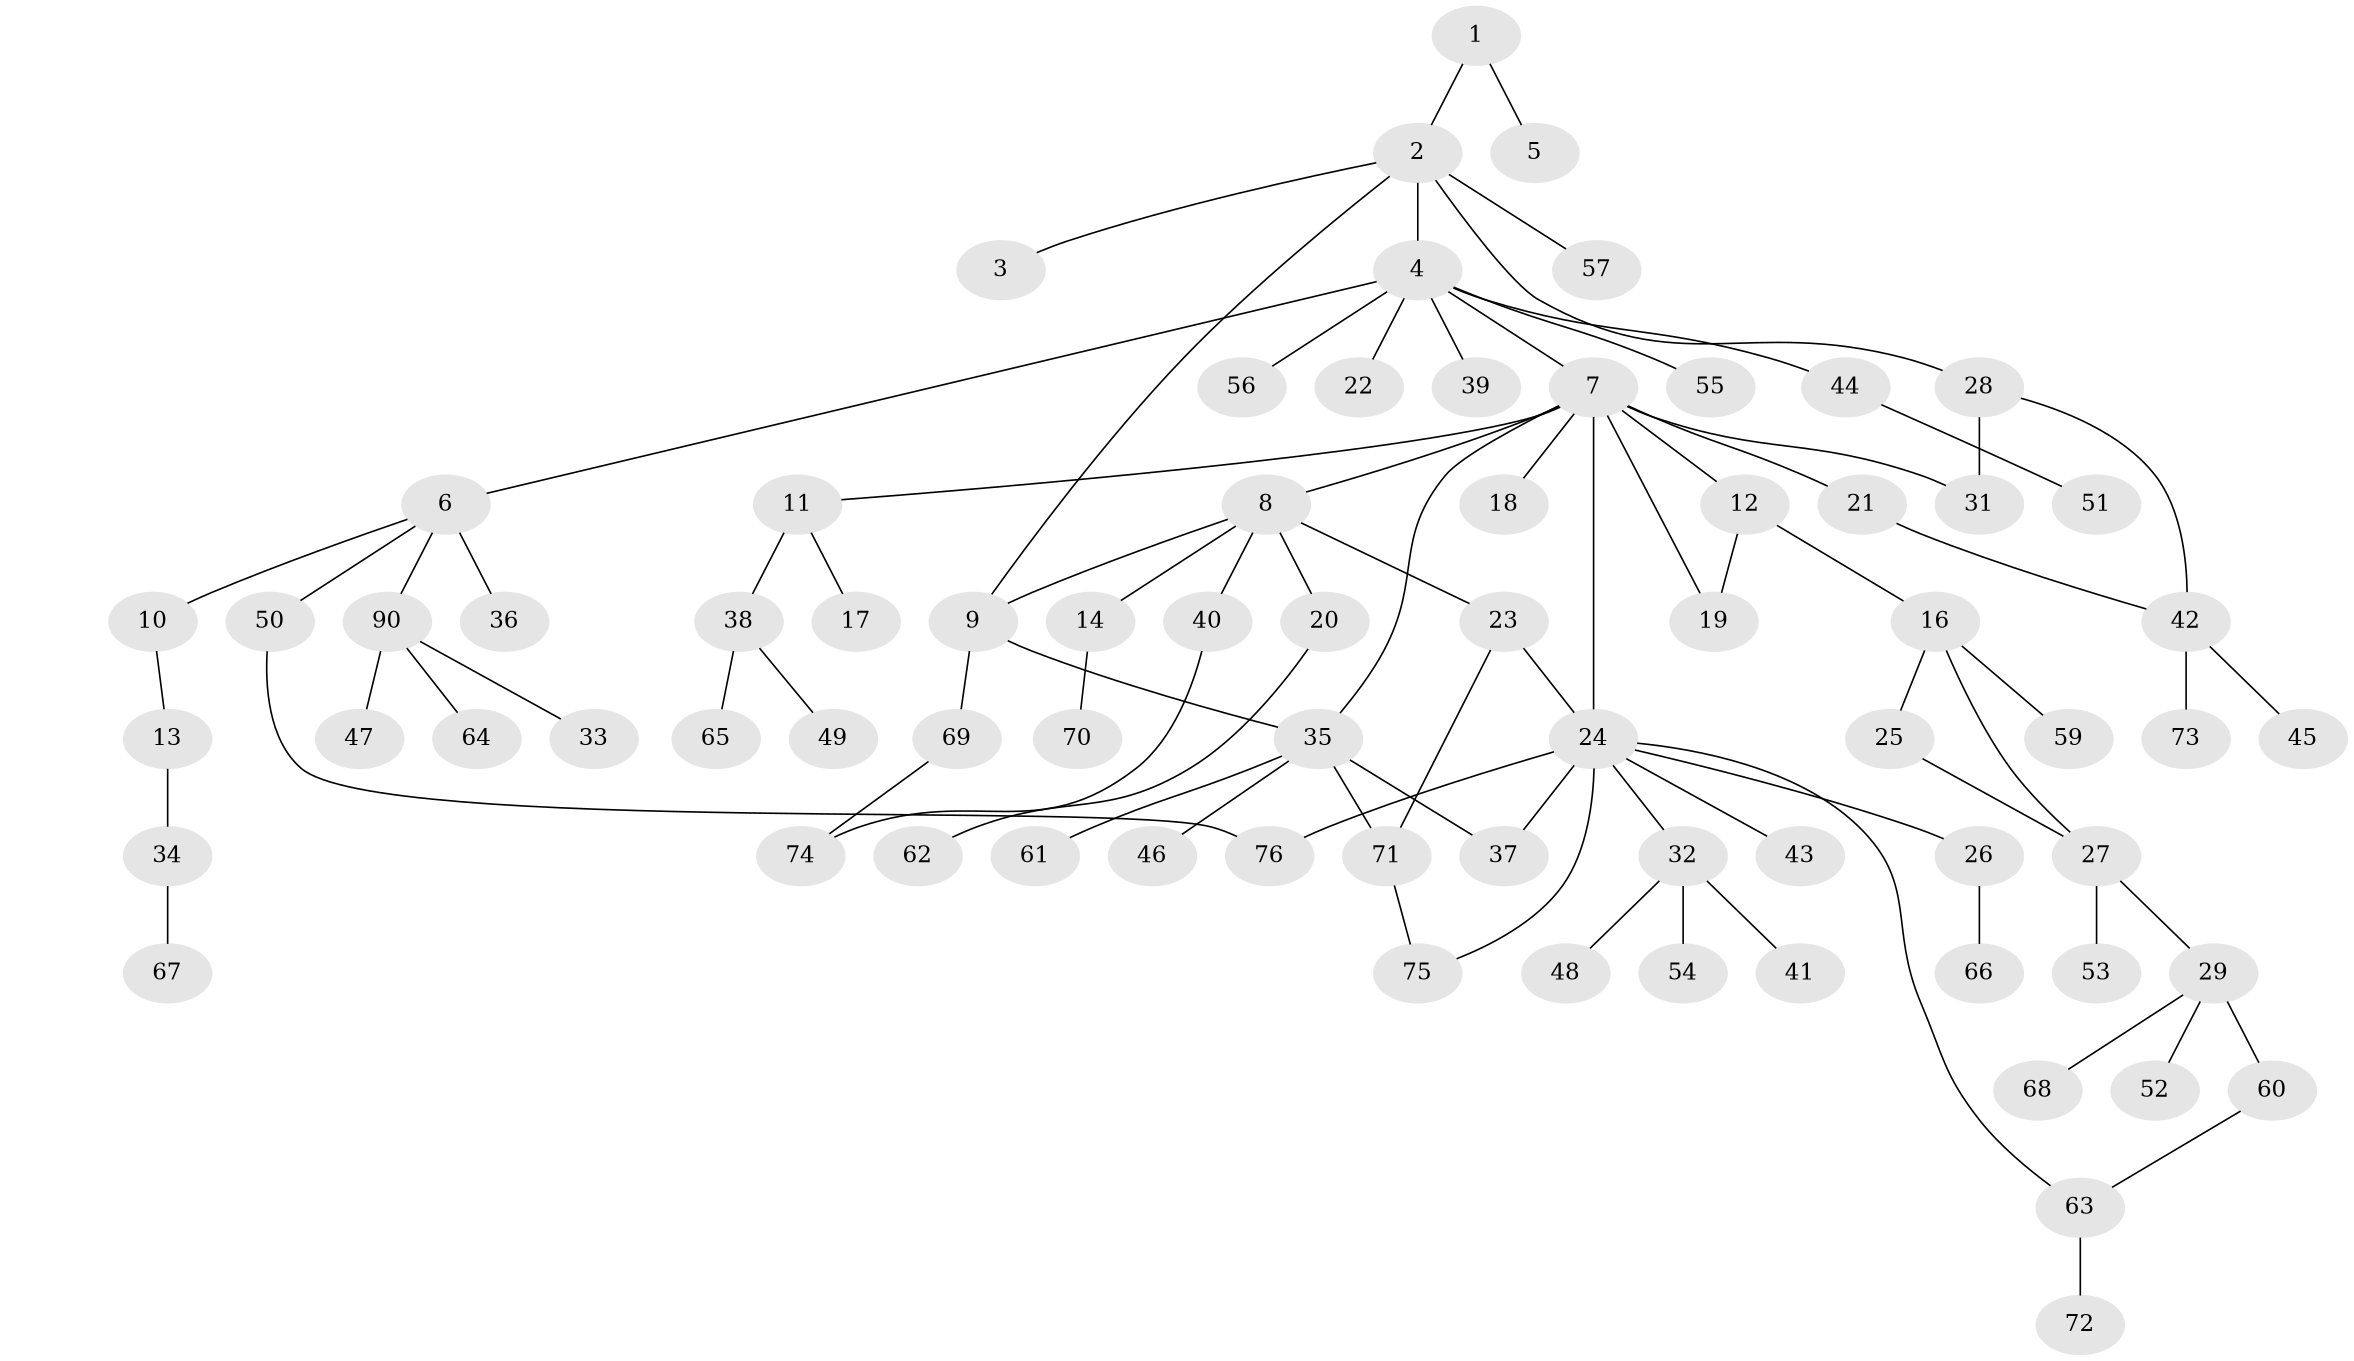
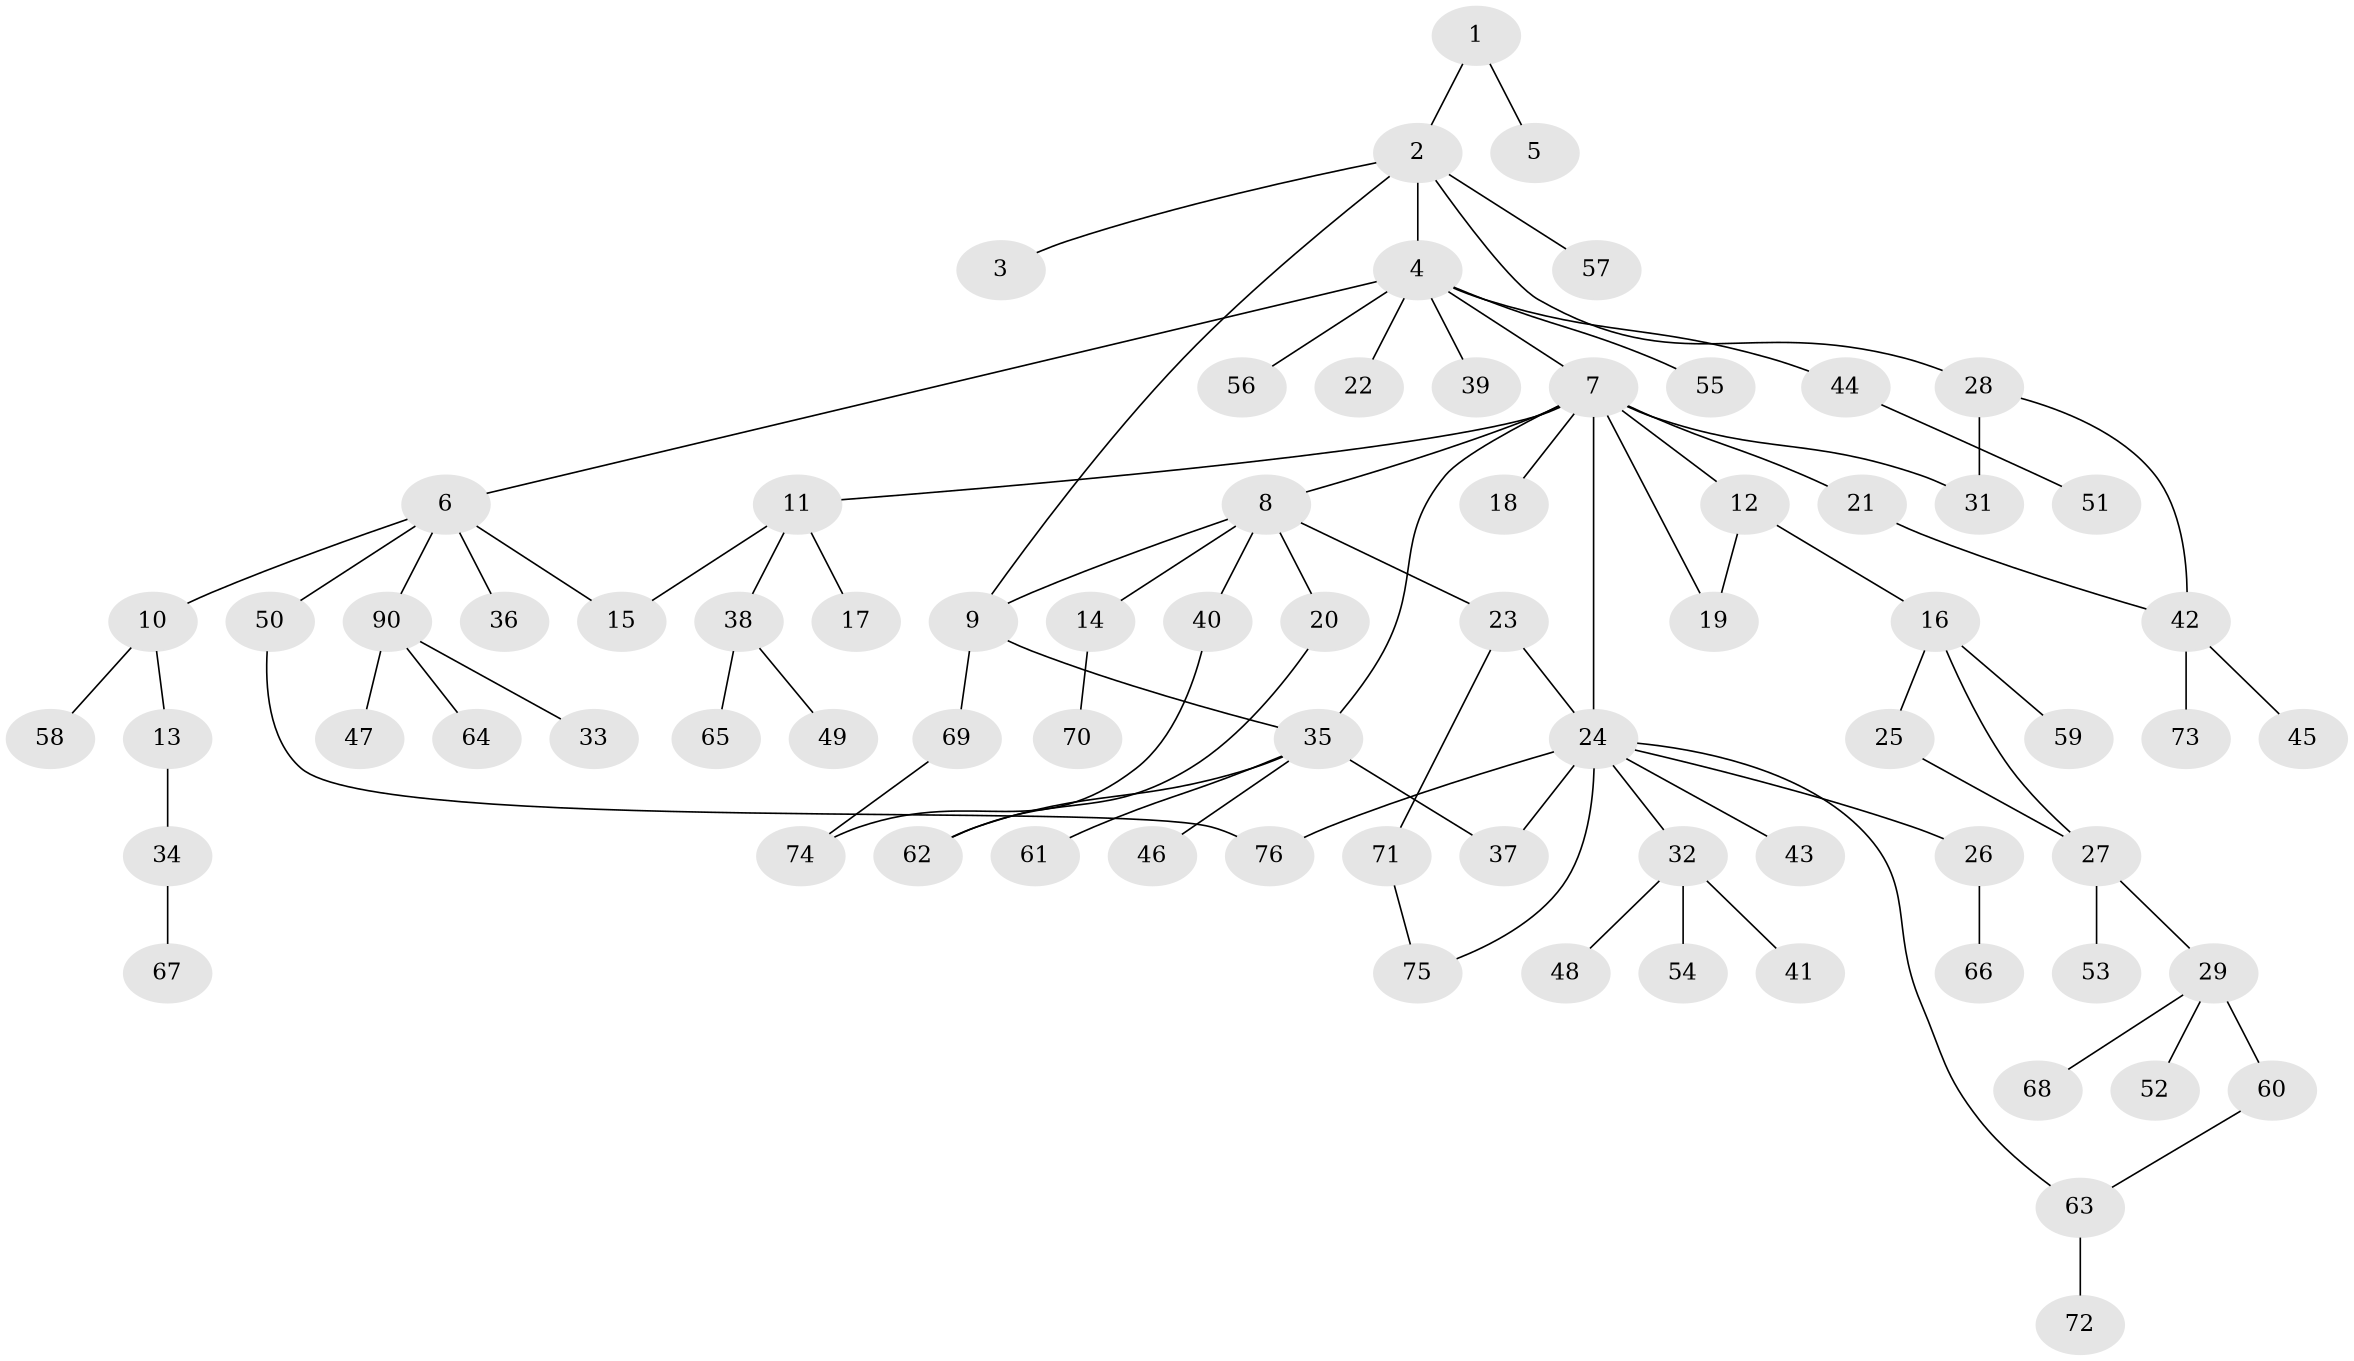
node "15": added
node "58": added
edge "35" -- "71": now "35" -- "62"
